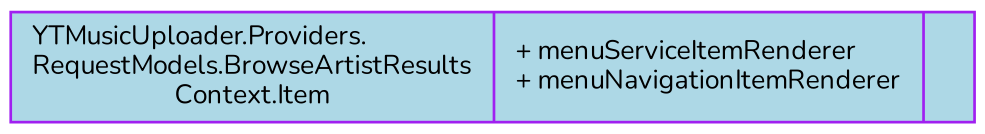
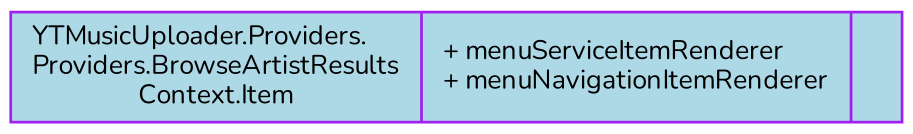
node "YTMusicUploader.Providers.": text "RequestModels.BrowseArtistResults" -> "Providers.BrowseArtistResults"
